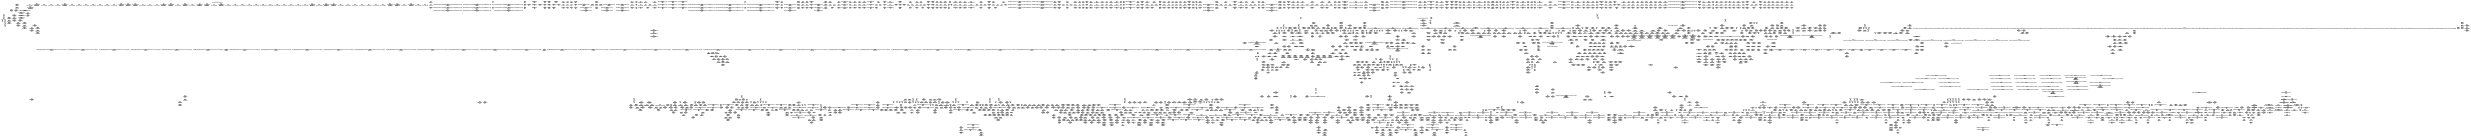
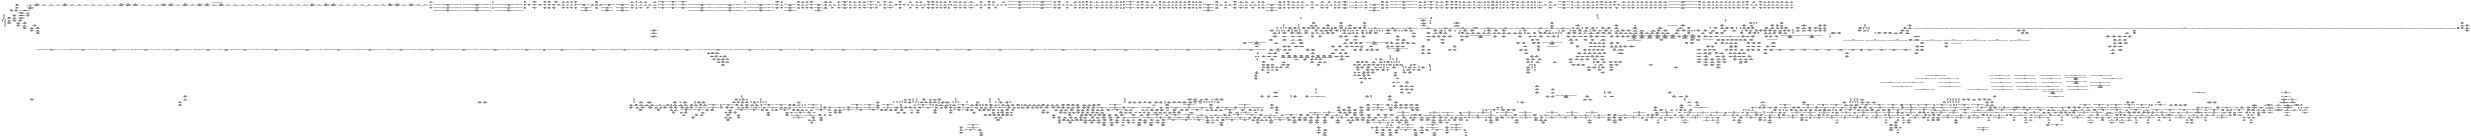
node "CE0x69f5cf0": added
node "CE0x818c1d0": added
